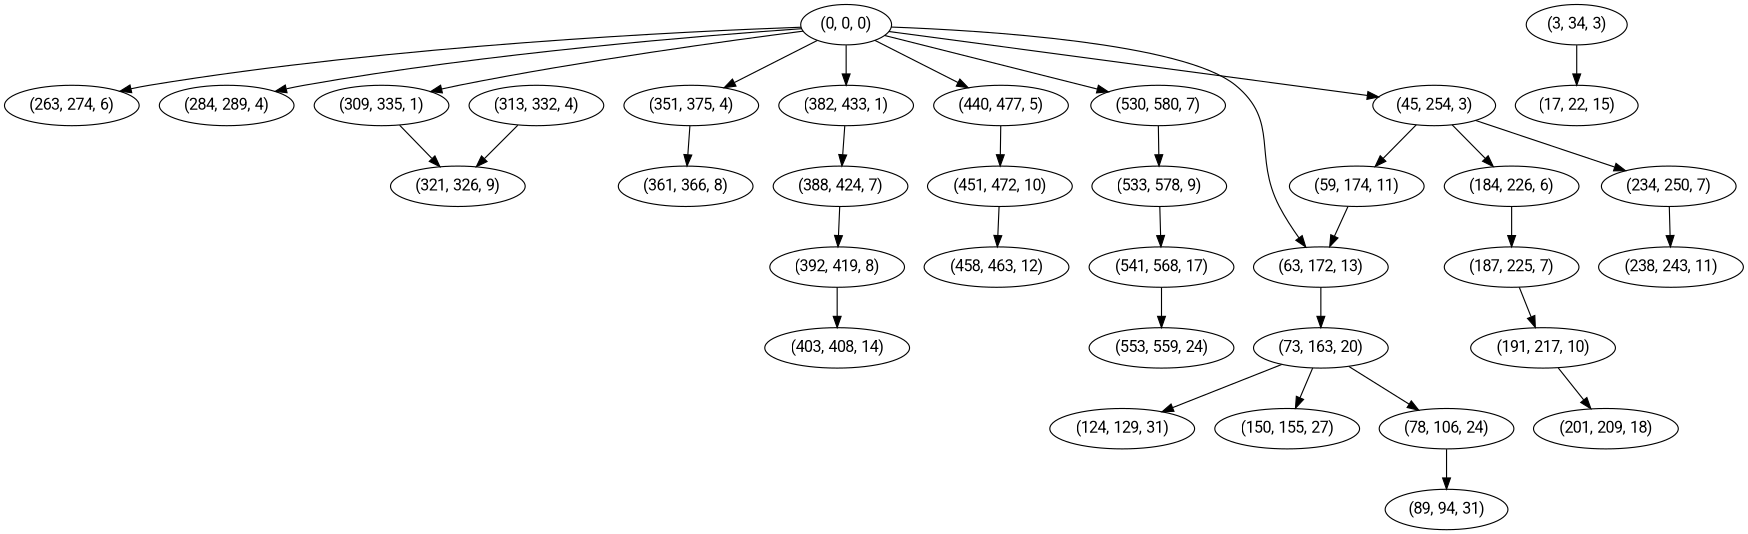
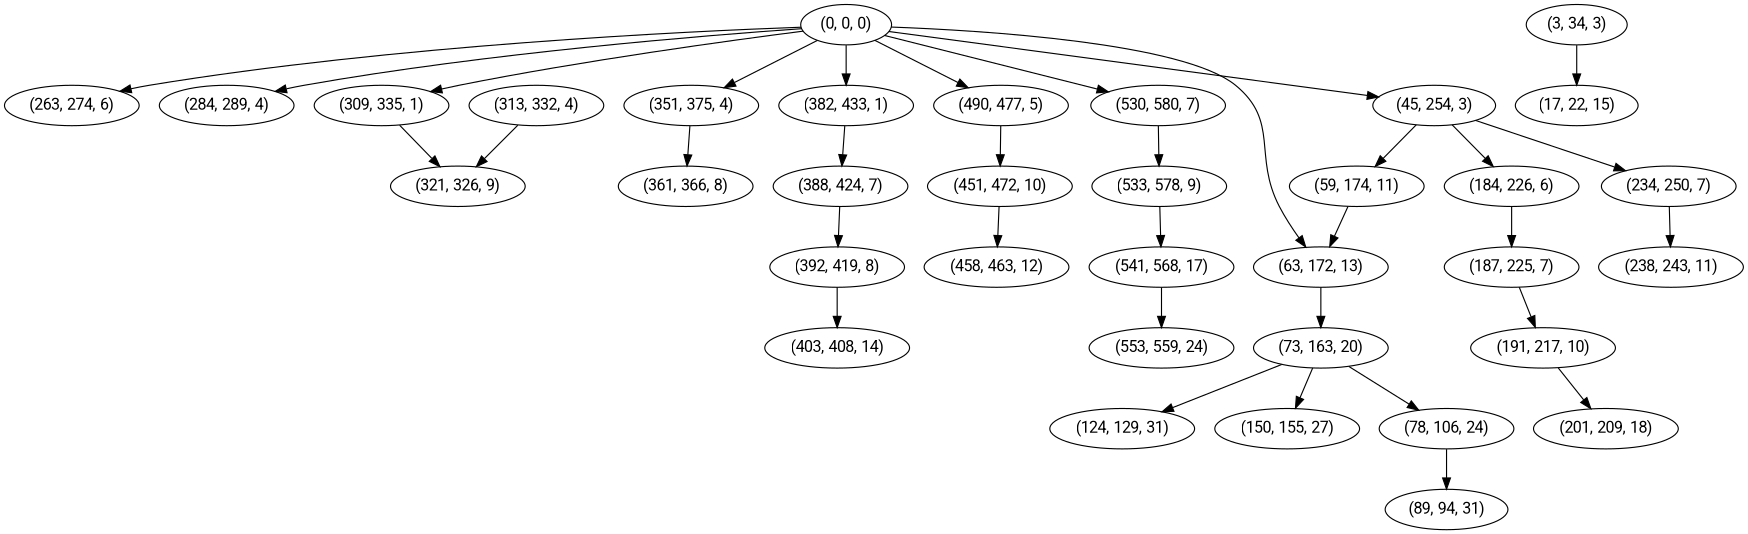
node "(440, 477, 5)": label "(440, 477, 5)" -> "(490, 477, 5)"
